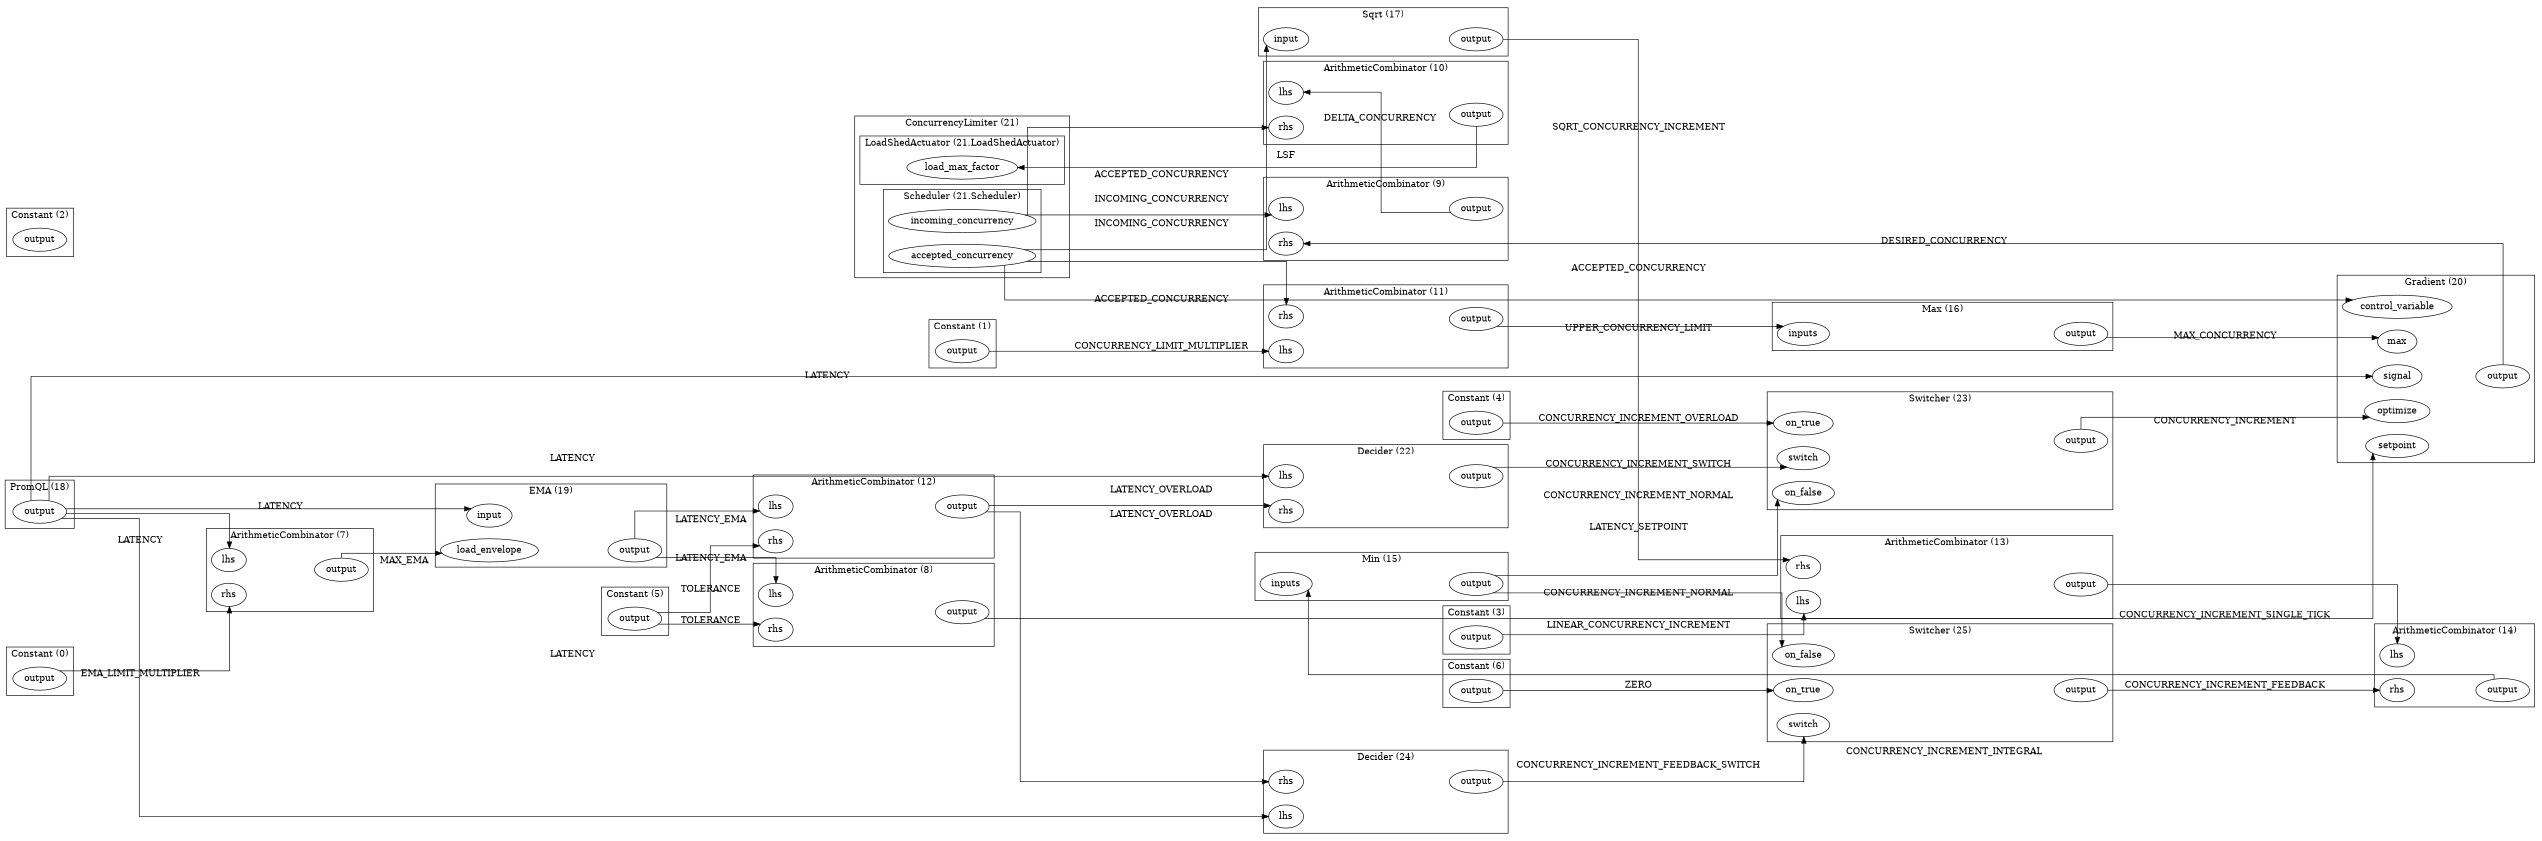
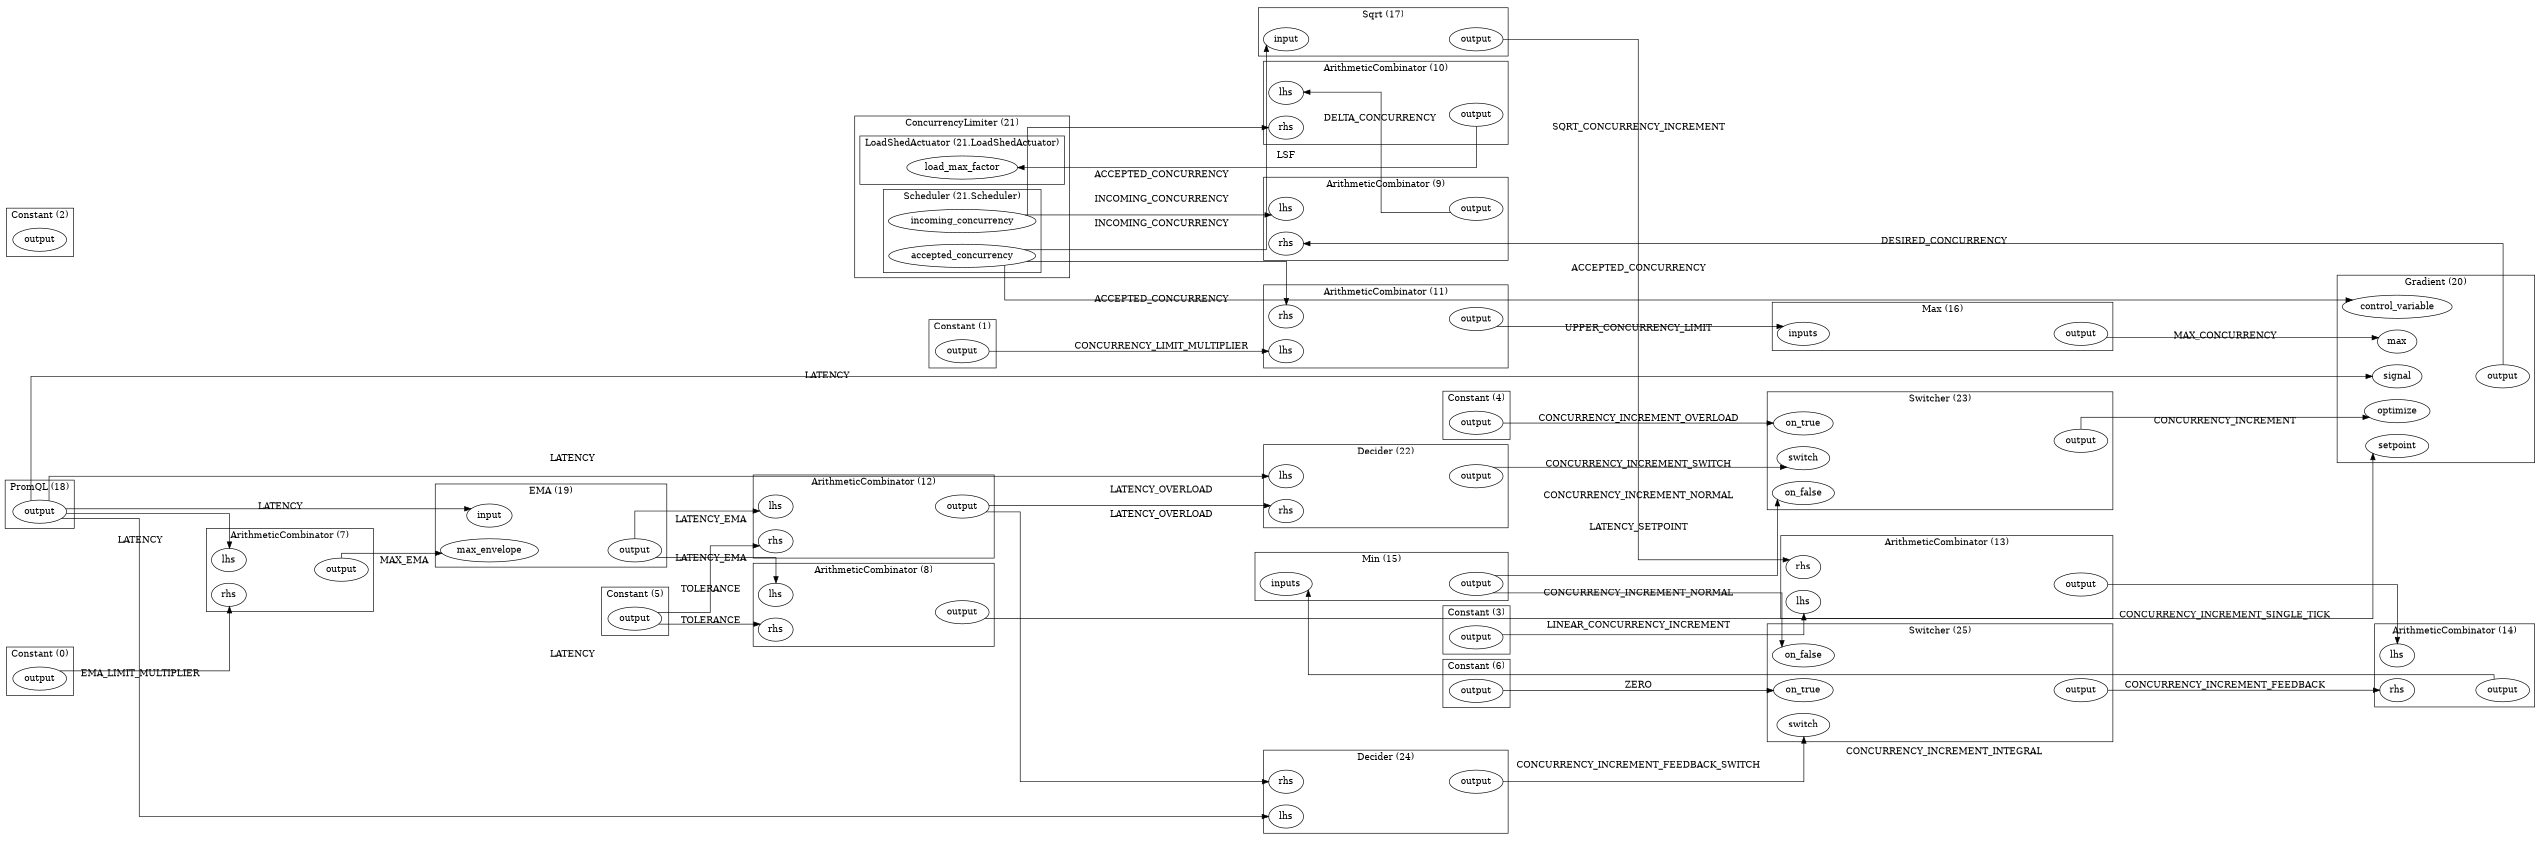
node "load_envelope": label "load_envelope" -> "max_envelope"
